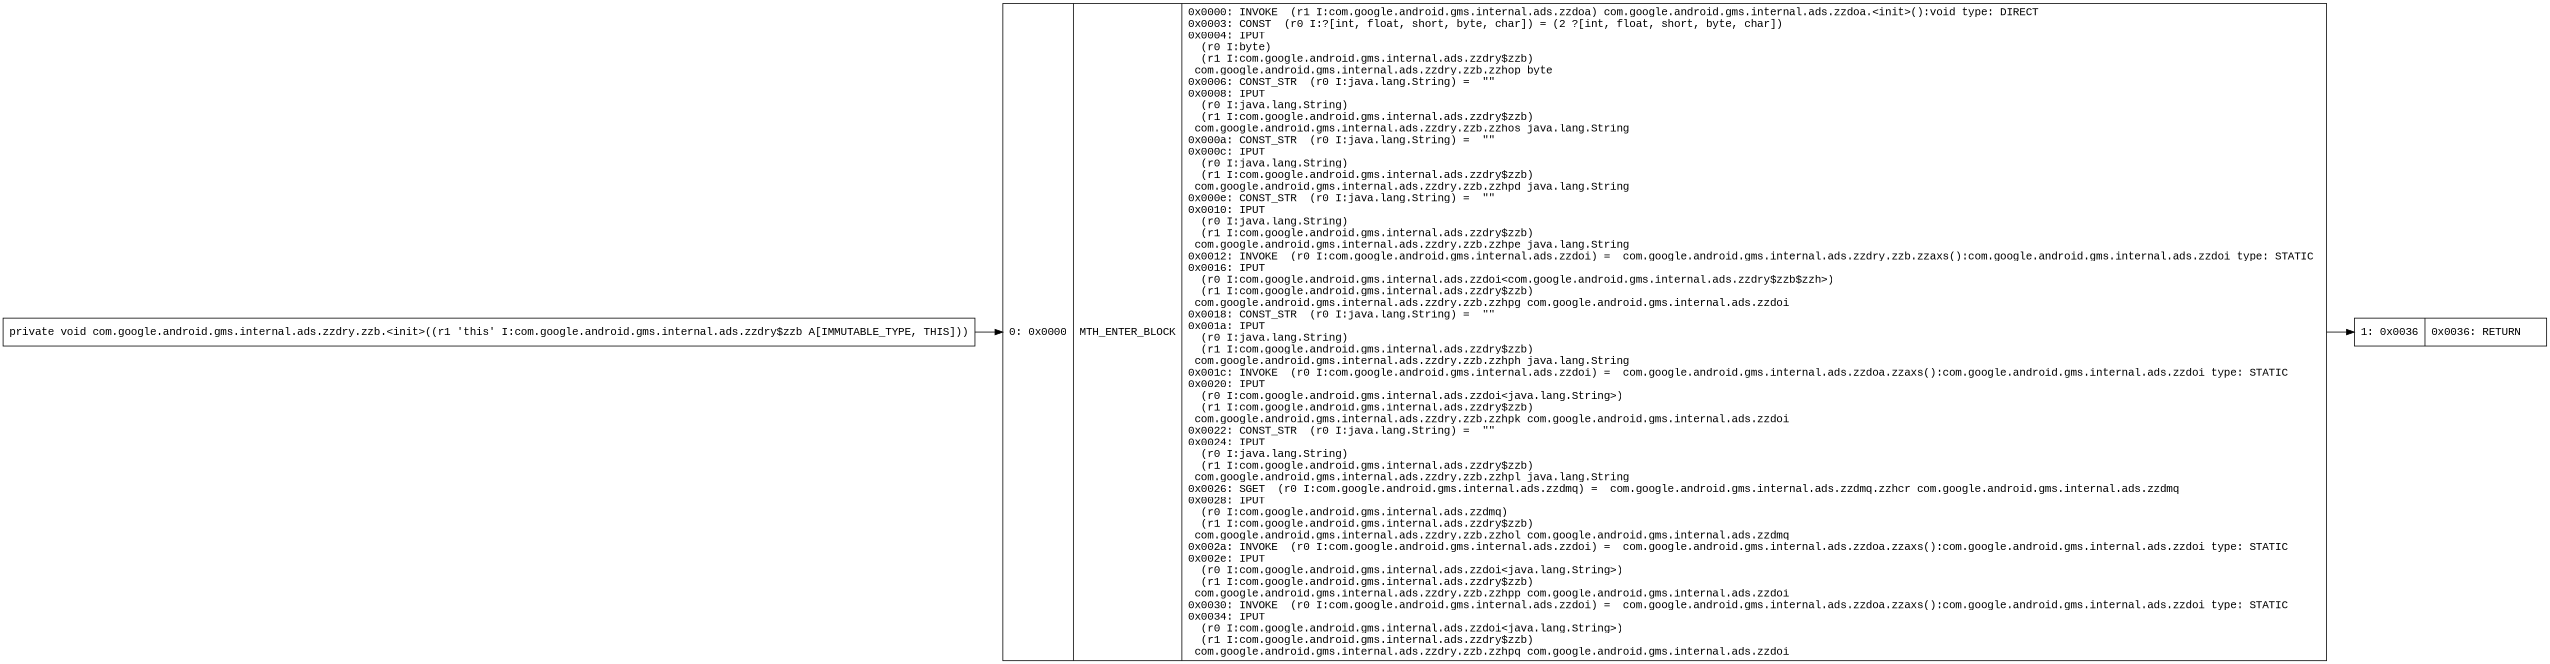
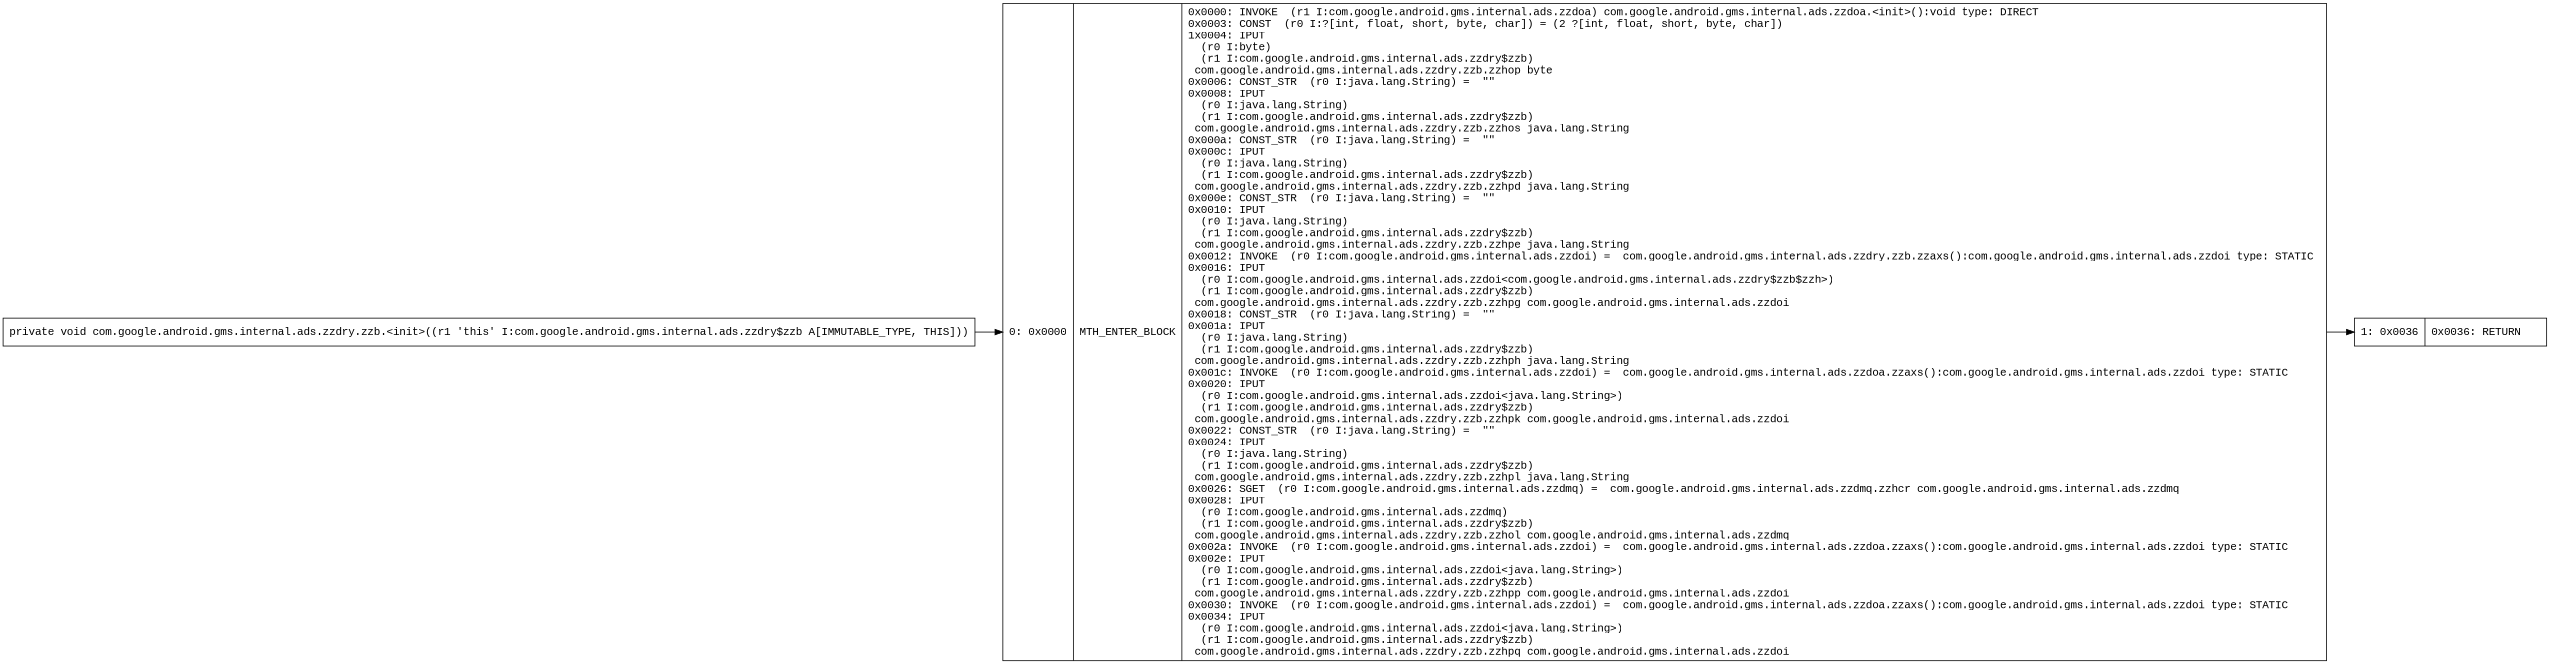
node "0: 0x0000": text "0x0004: IPUT" -> "1x0004: IPUT"
